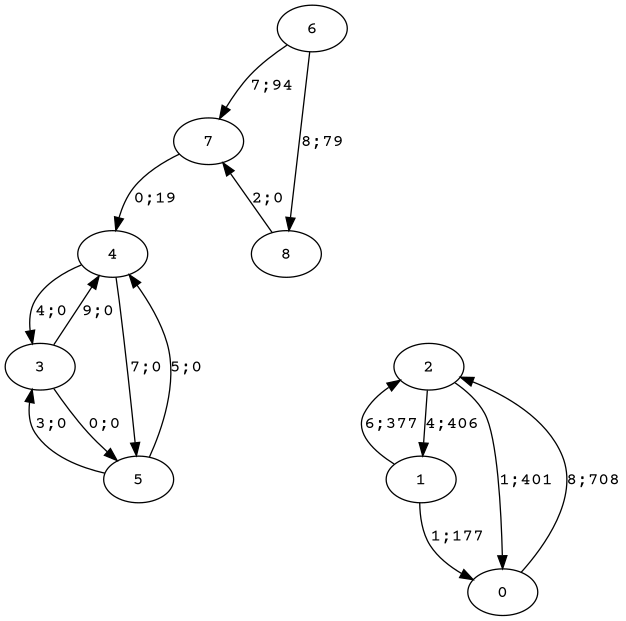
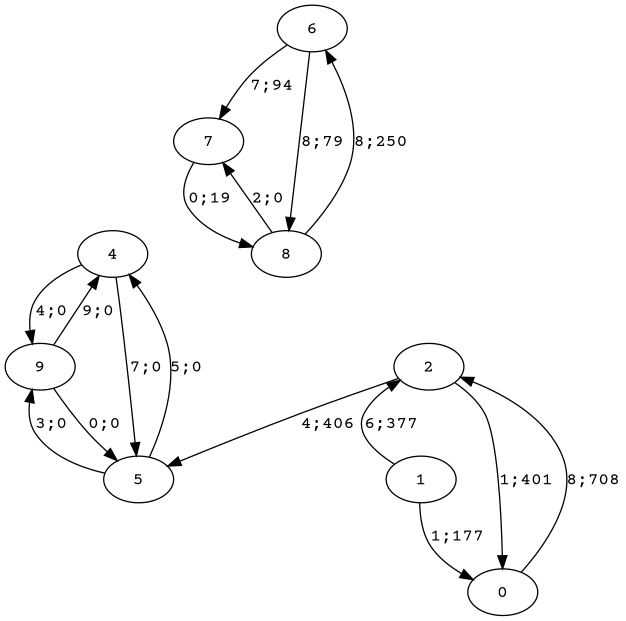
edge "8" -> "6": added, label "8;250"
edge "7" -> "4": now "7" -> "8"
node "3": label "3" -> "9"
edge "2" -> "1": now "2" -> "5"
